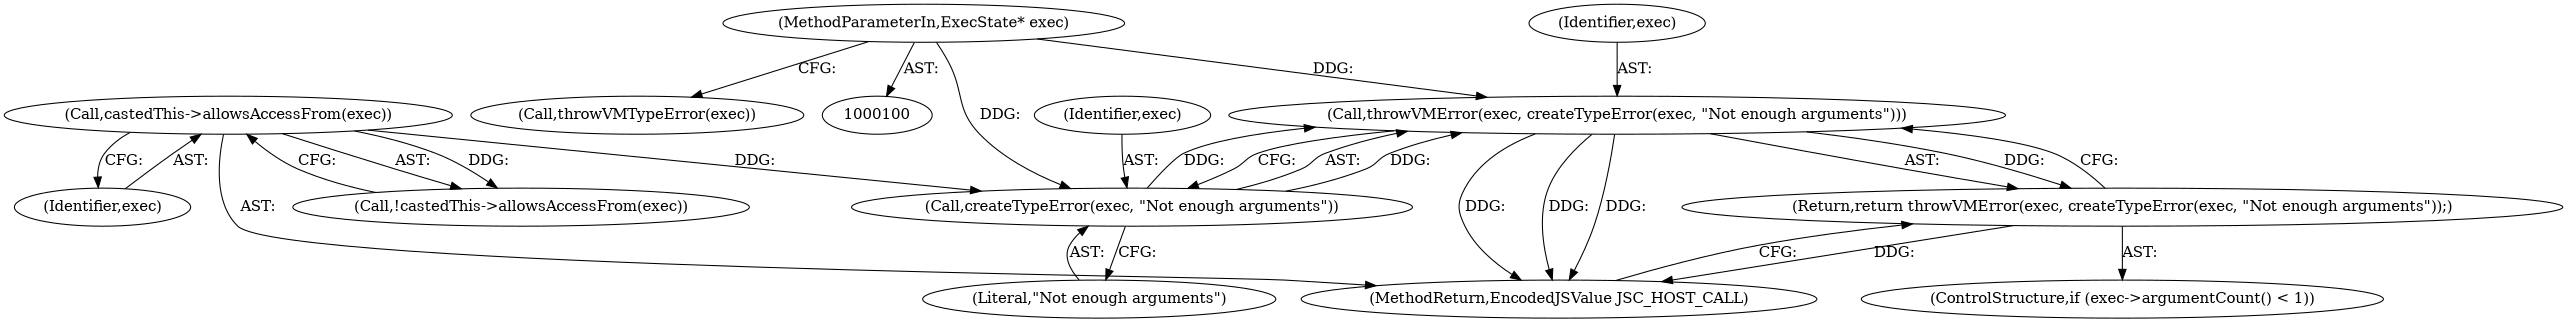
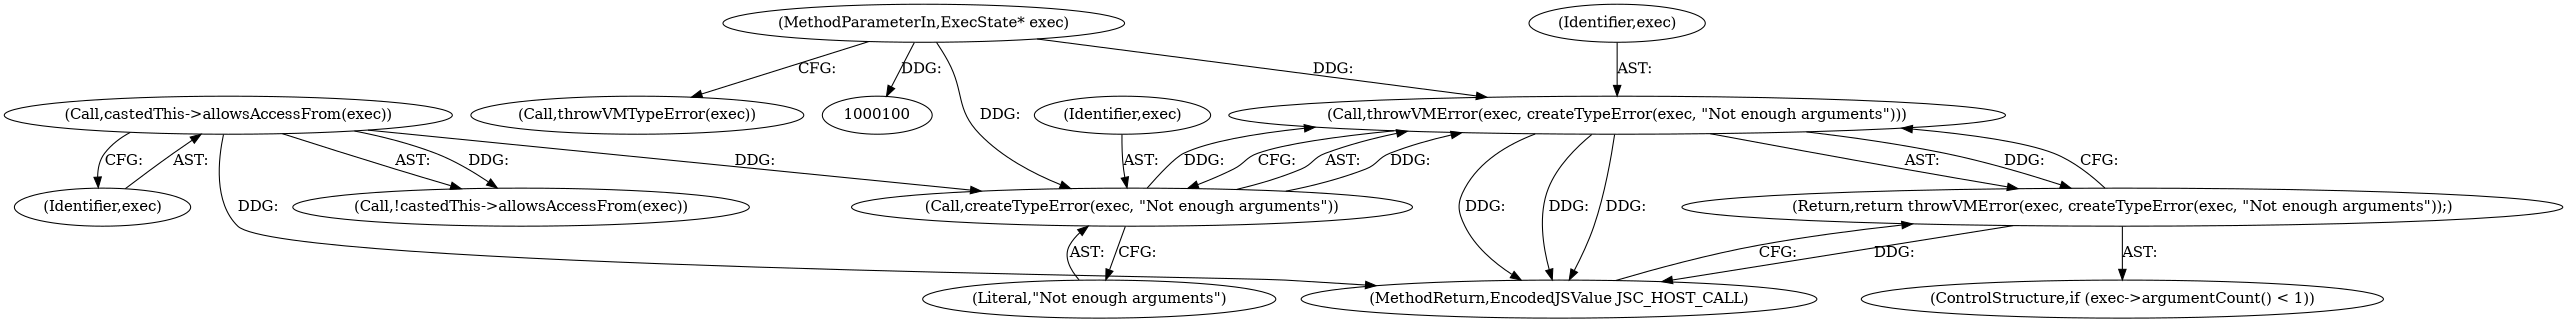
edge "(MethodParameterIn,ExecState* exec)" -> "1000100": label "AST: " -> "DDG: "
edge "(Call,!castedThis->allowsAccessFrom(exec))" -> "(Call,castedThis->allowsAccessFrom(exec))": removed, label "CFG:"
edge "(Call,castedThis->allowsAccessFrom(exec))" -> "(MethodReturn,EncodedJSValue JSC_HOST_CALL)": label "AST: " -> "DDG: "
